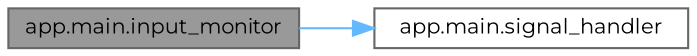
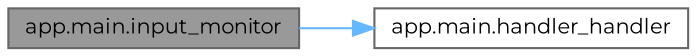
node "app.main.signal_handler": label "app.main.signal_handler" -> "app.main.handler_handler"
